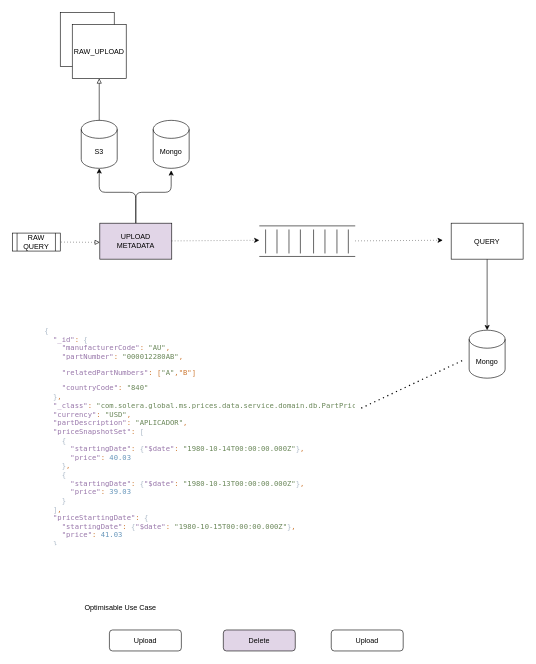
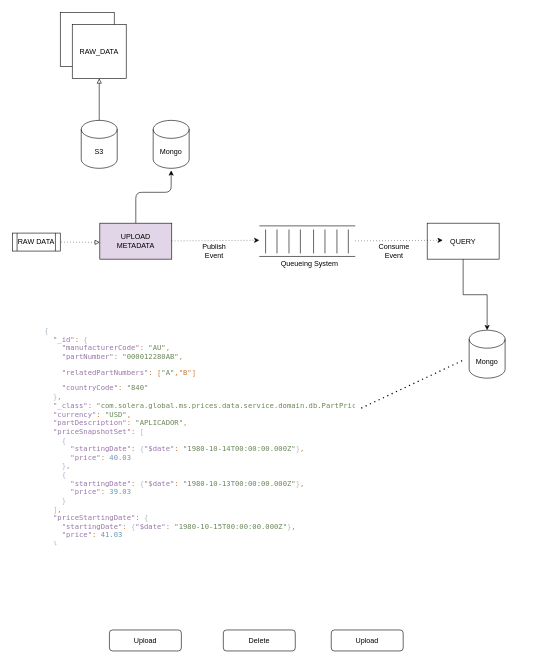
node "RAW_UPLOAD": label "RAW_UPLOAD" -> "RAW_DATA"
edge "UPLOAD METADATA" -> "S3": removed
node "QUERY": moved (488, 241) -> (464, 241)
node "RAW QUERY": label "RAW QUERY" -> "RAW DATA"
node "Publish Event": added
node "Consume Event": added
node "Queueing System": added
node "Optimisable Use Case": removed
node "Delete": fillcolor #e1d5e7 -> #ffffff
